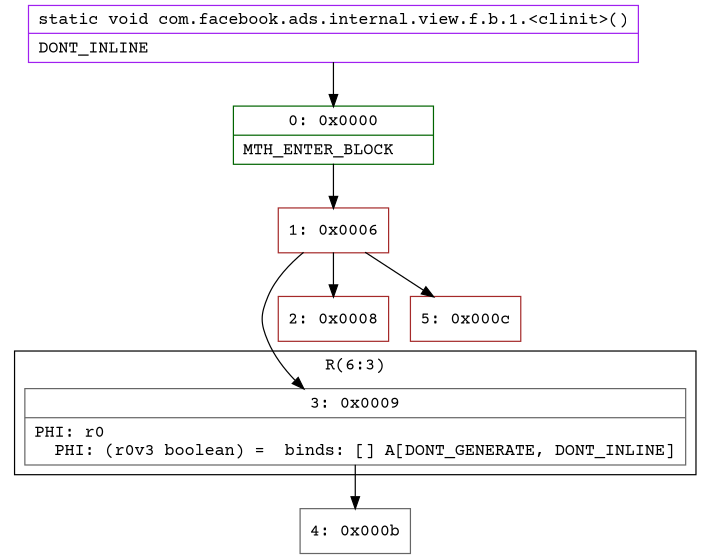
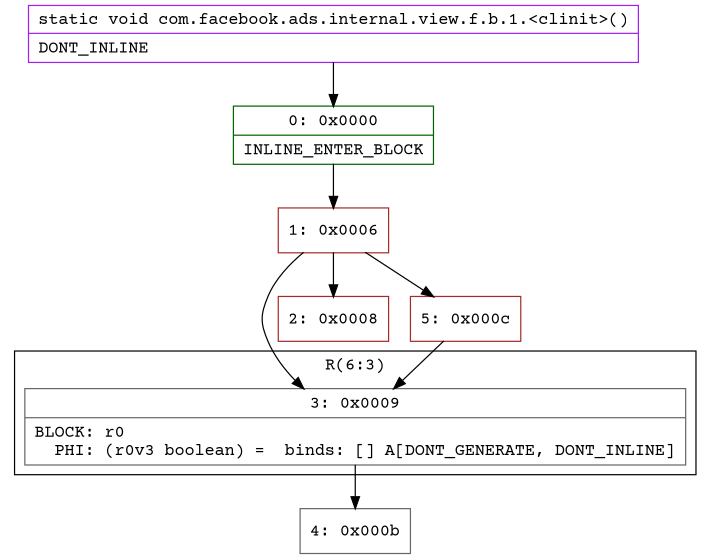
node "0: 0x0000": text "MTH_ENTER_BLOCK" -> "INLINE_ENTER_BLOCK"
edge "5: 0x000c" -> "3: 0x0009": added
node "3: 0x0009": text "PHI: r0" -> "BLOCK: r0"
